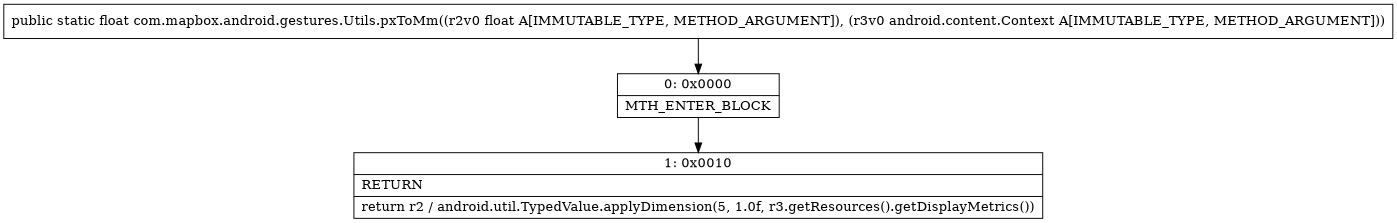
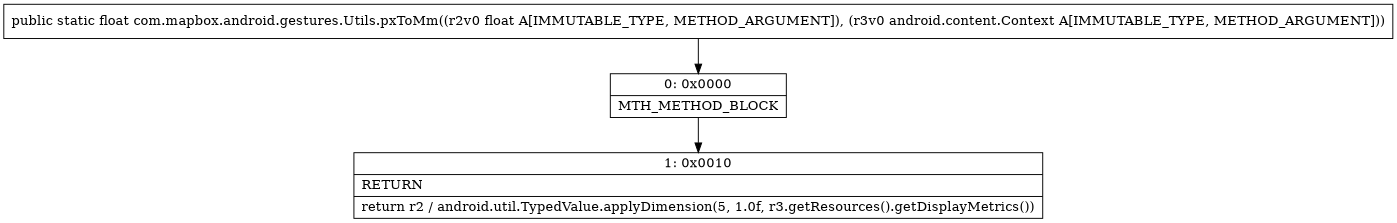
node "0: 0x0000": text "MTH_ENTER_BLOCK" -> "MTH_METHOD_BLOCK"
